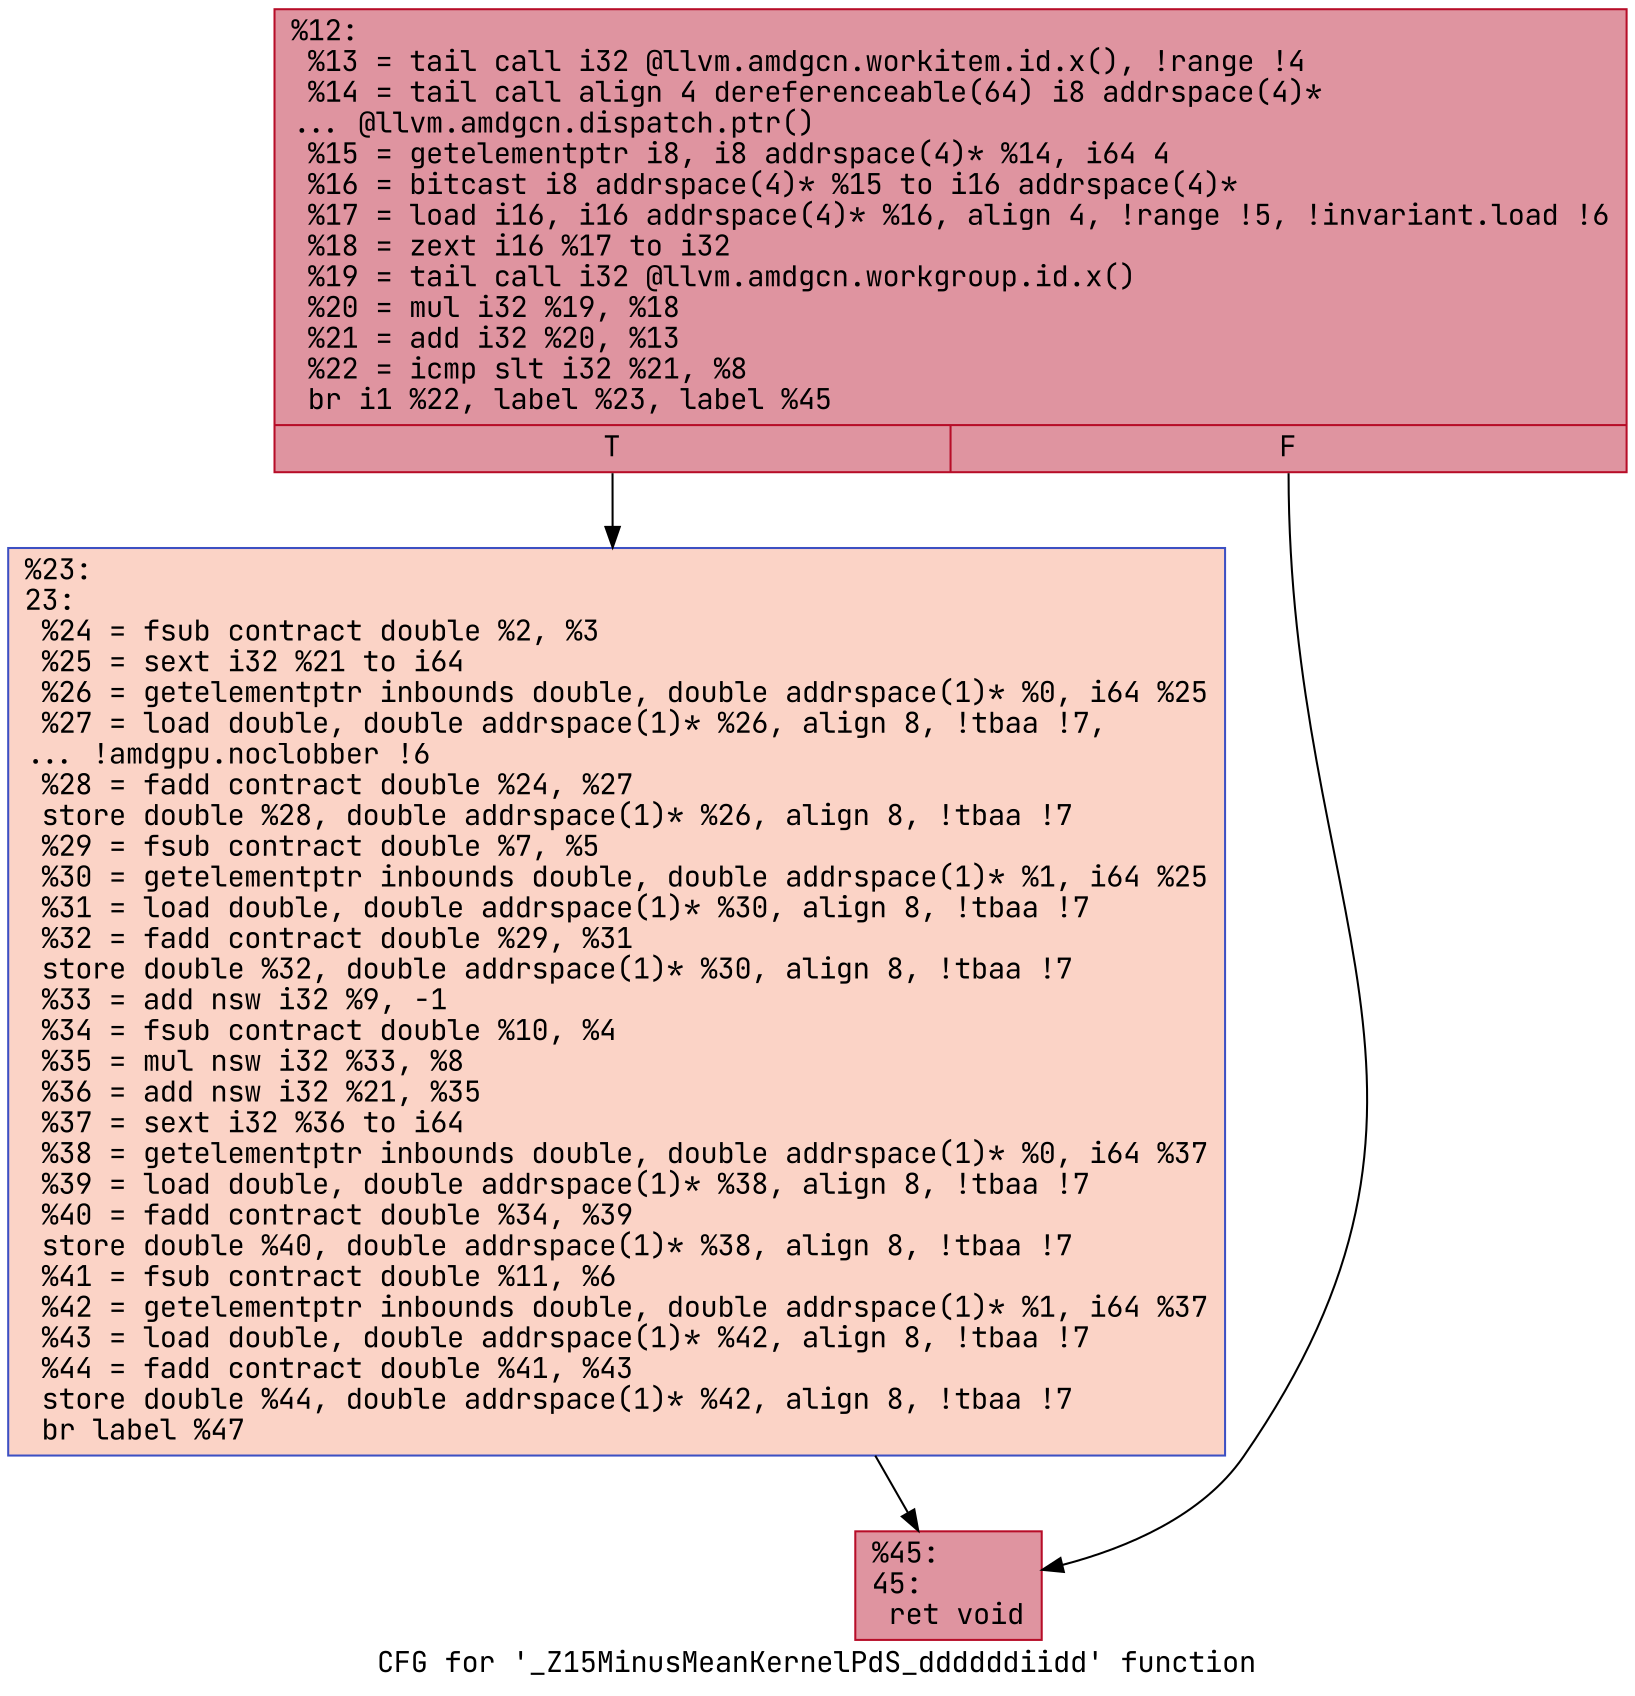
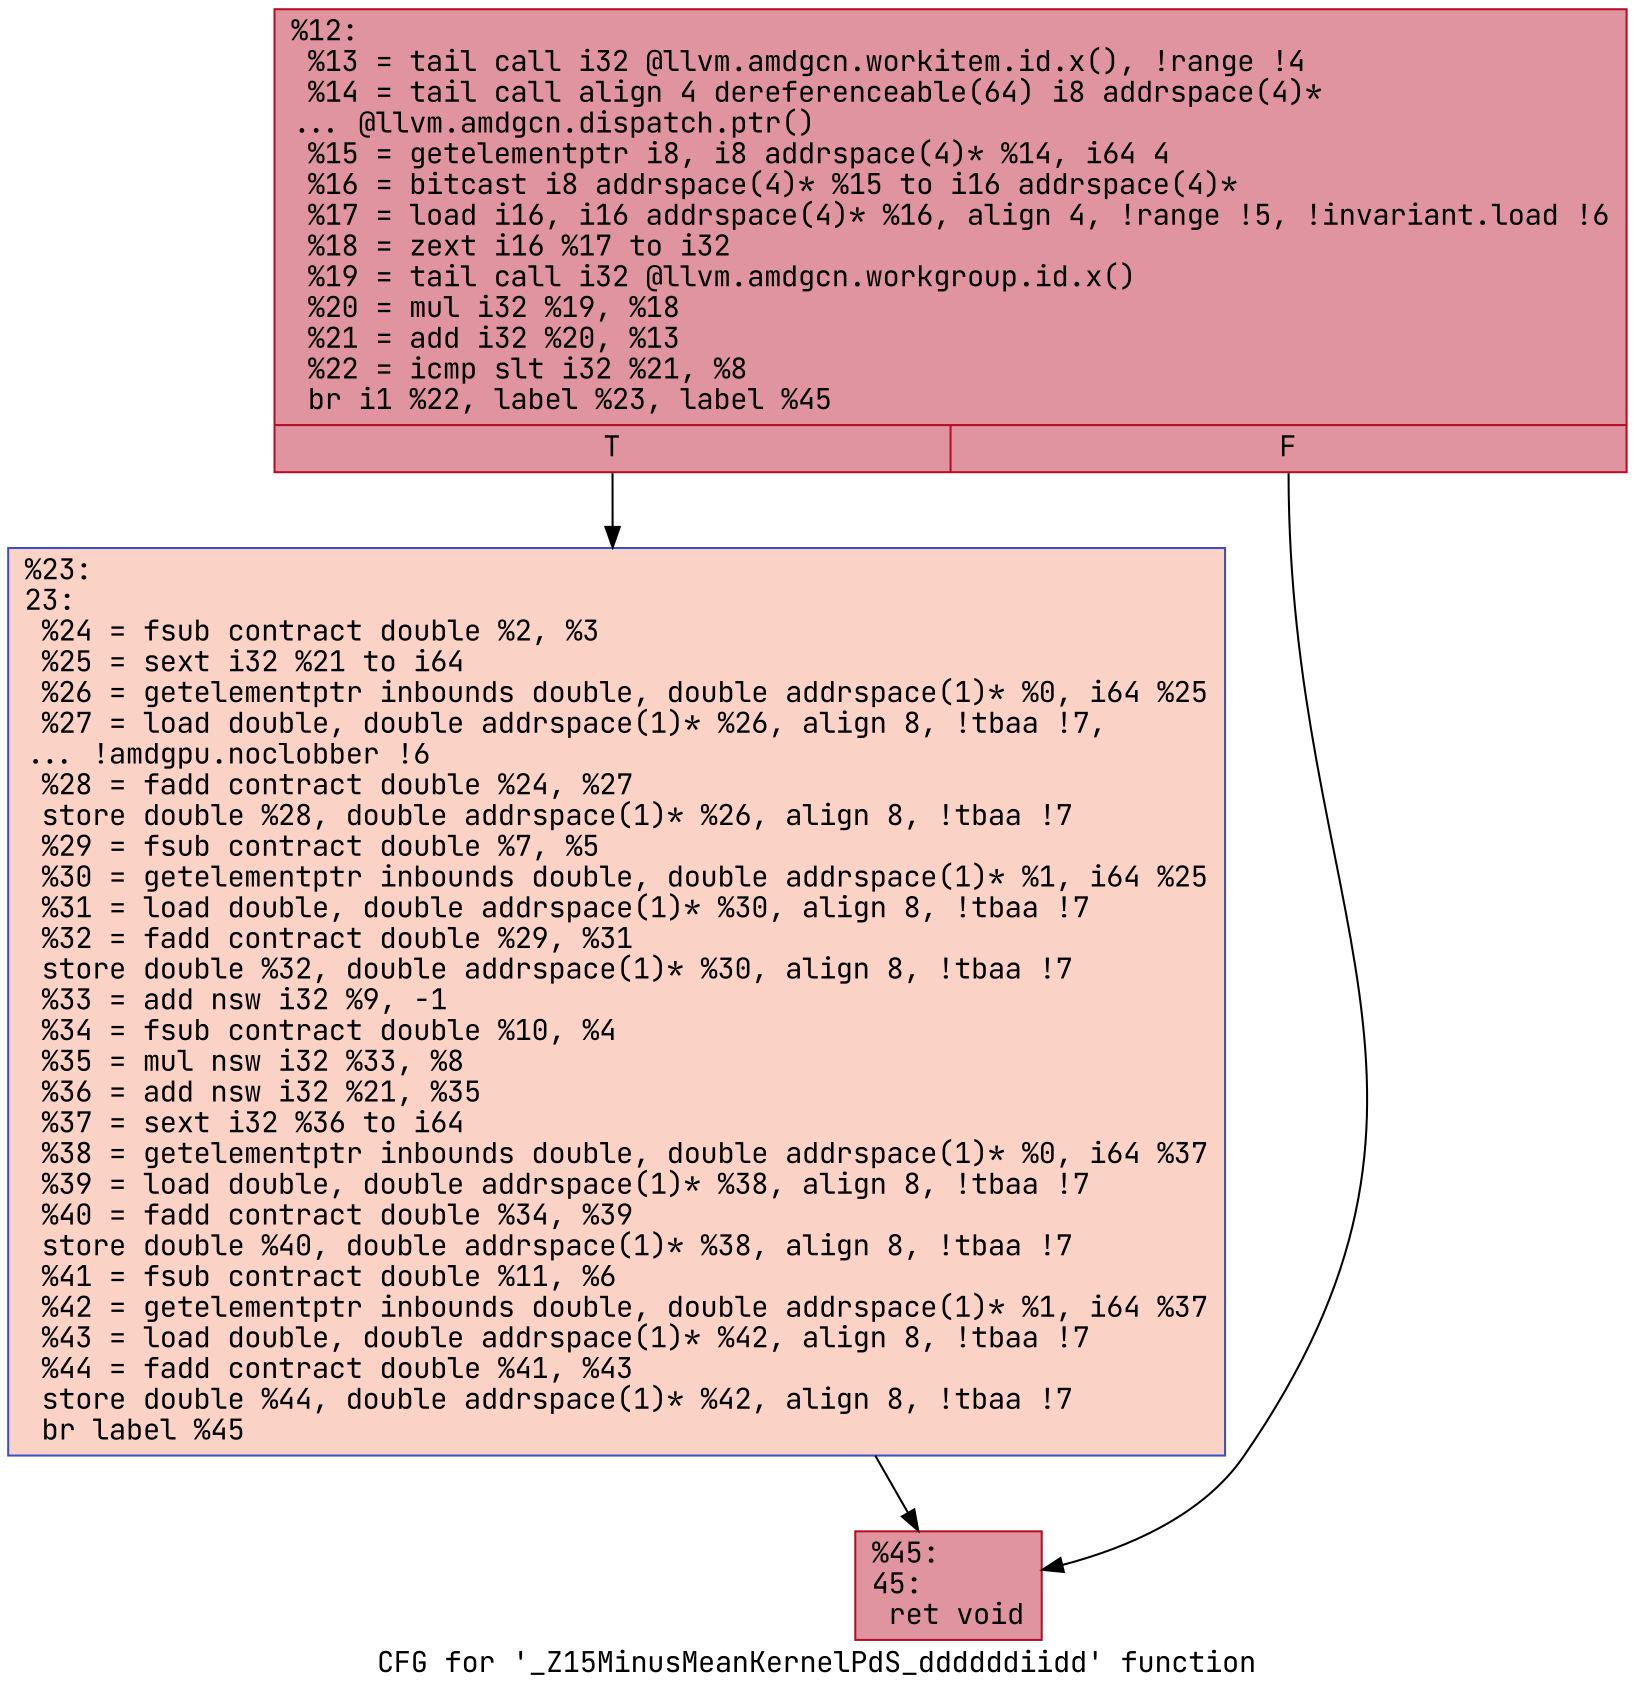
node "%23:": text "br label %47" -> "br label %45"
